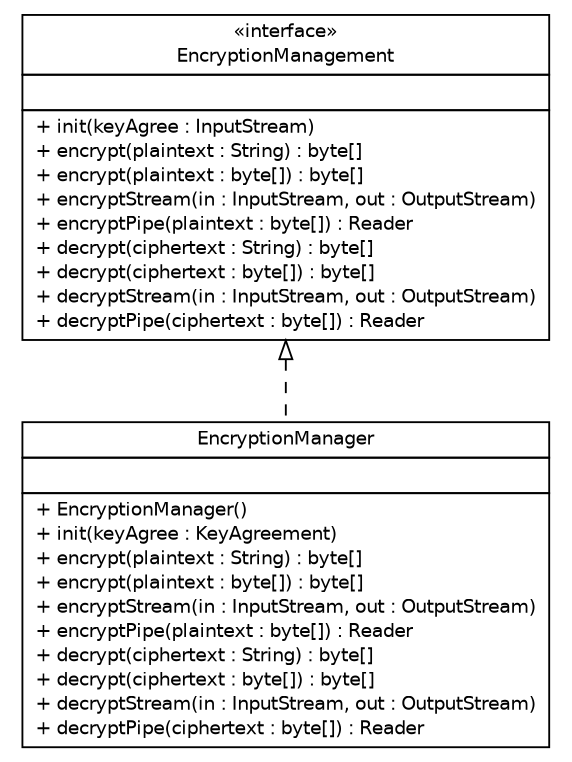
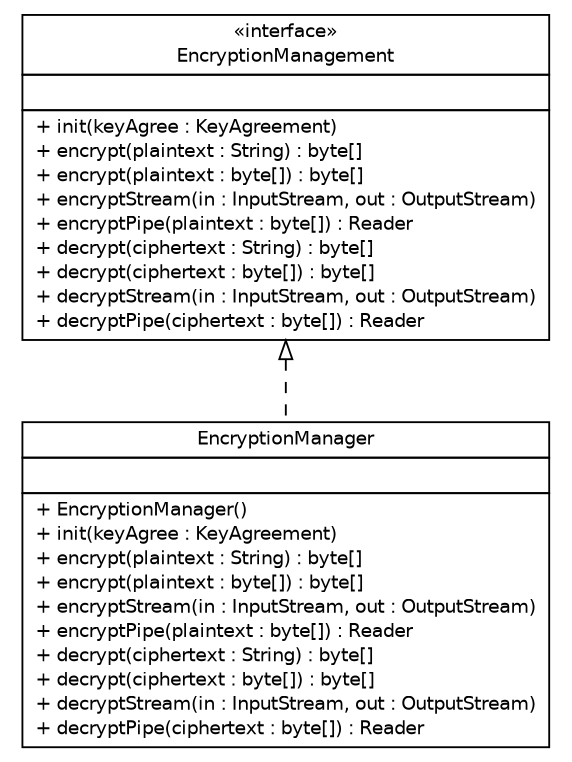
node "EncryptionManagement": text "+ init(keyAgree : InputStream)" -> "+ init(keyAgree : KeyAgreement)"
